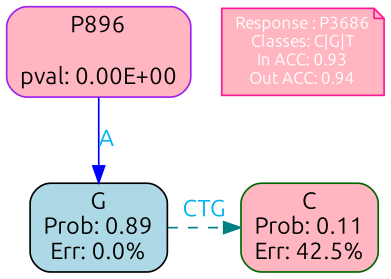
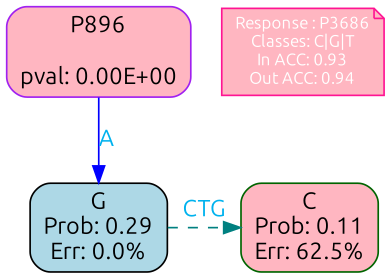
node "G Prob: 0.89 Err: 0.0%": label "G Prob: 0.89 Err: 0.0%" -> "G Prob: 0.29 Err: 0.0%"
node "C Prob: 0.11 Err: 42.5%": label "C Prob: 0.11 Err: 42.5%" -> "C Prob: 0.11 Err: 62.5%"
